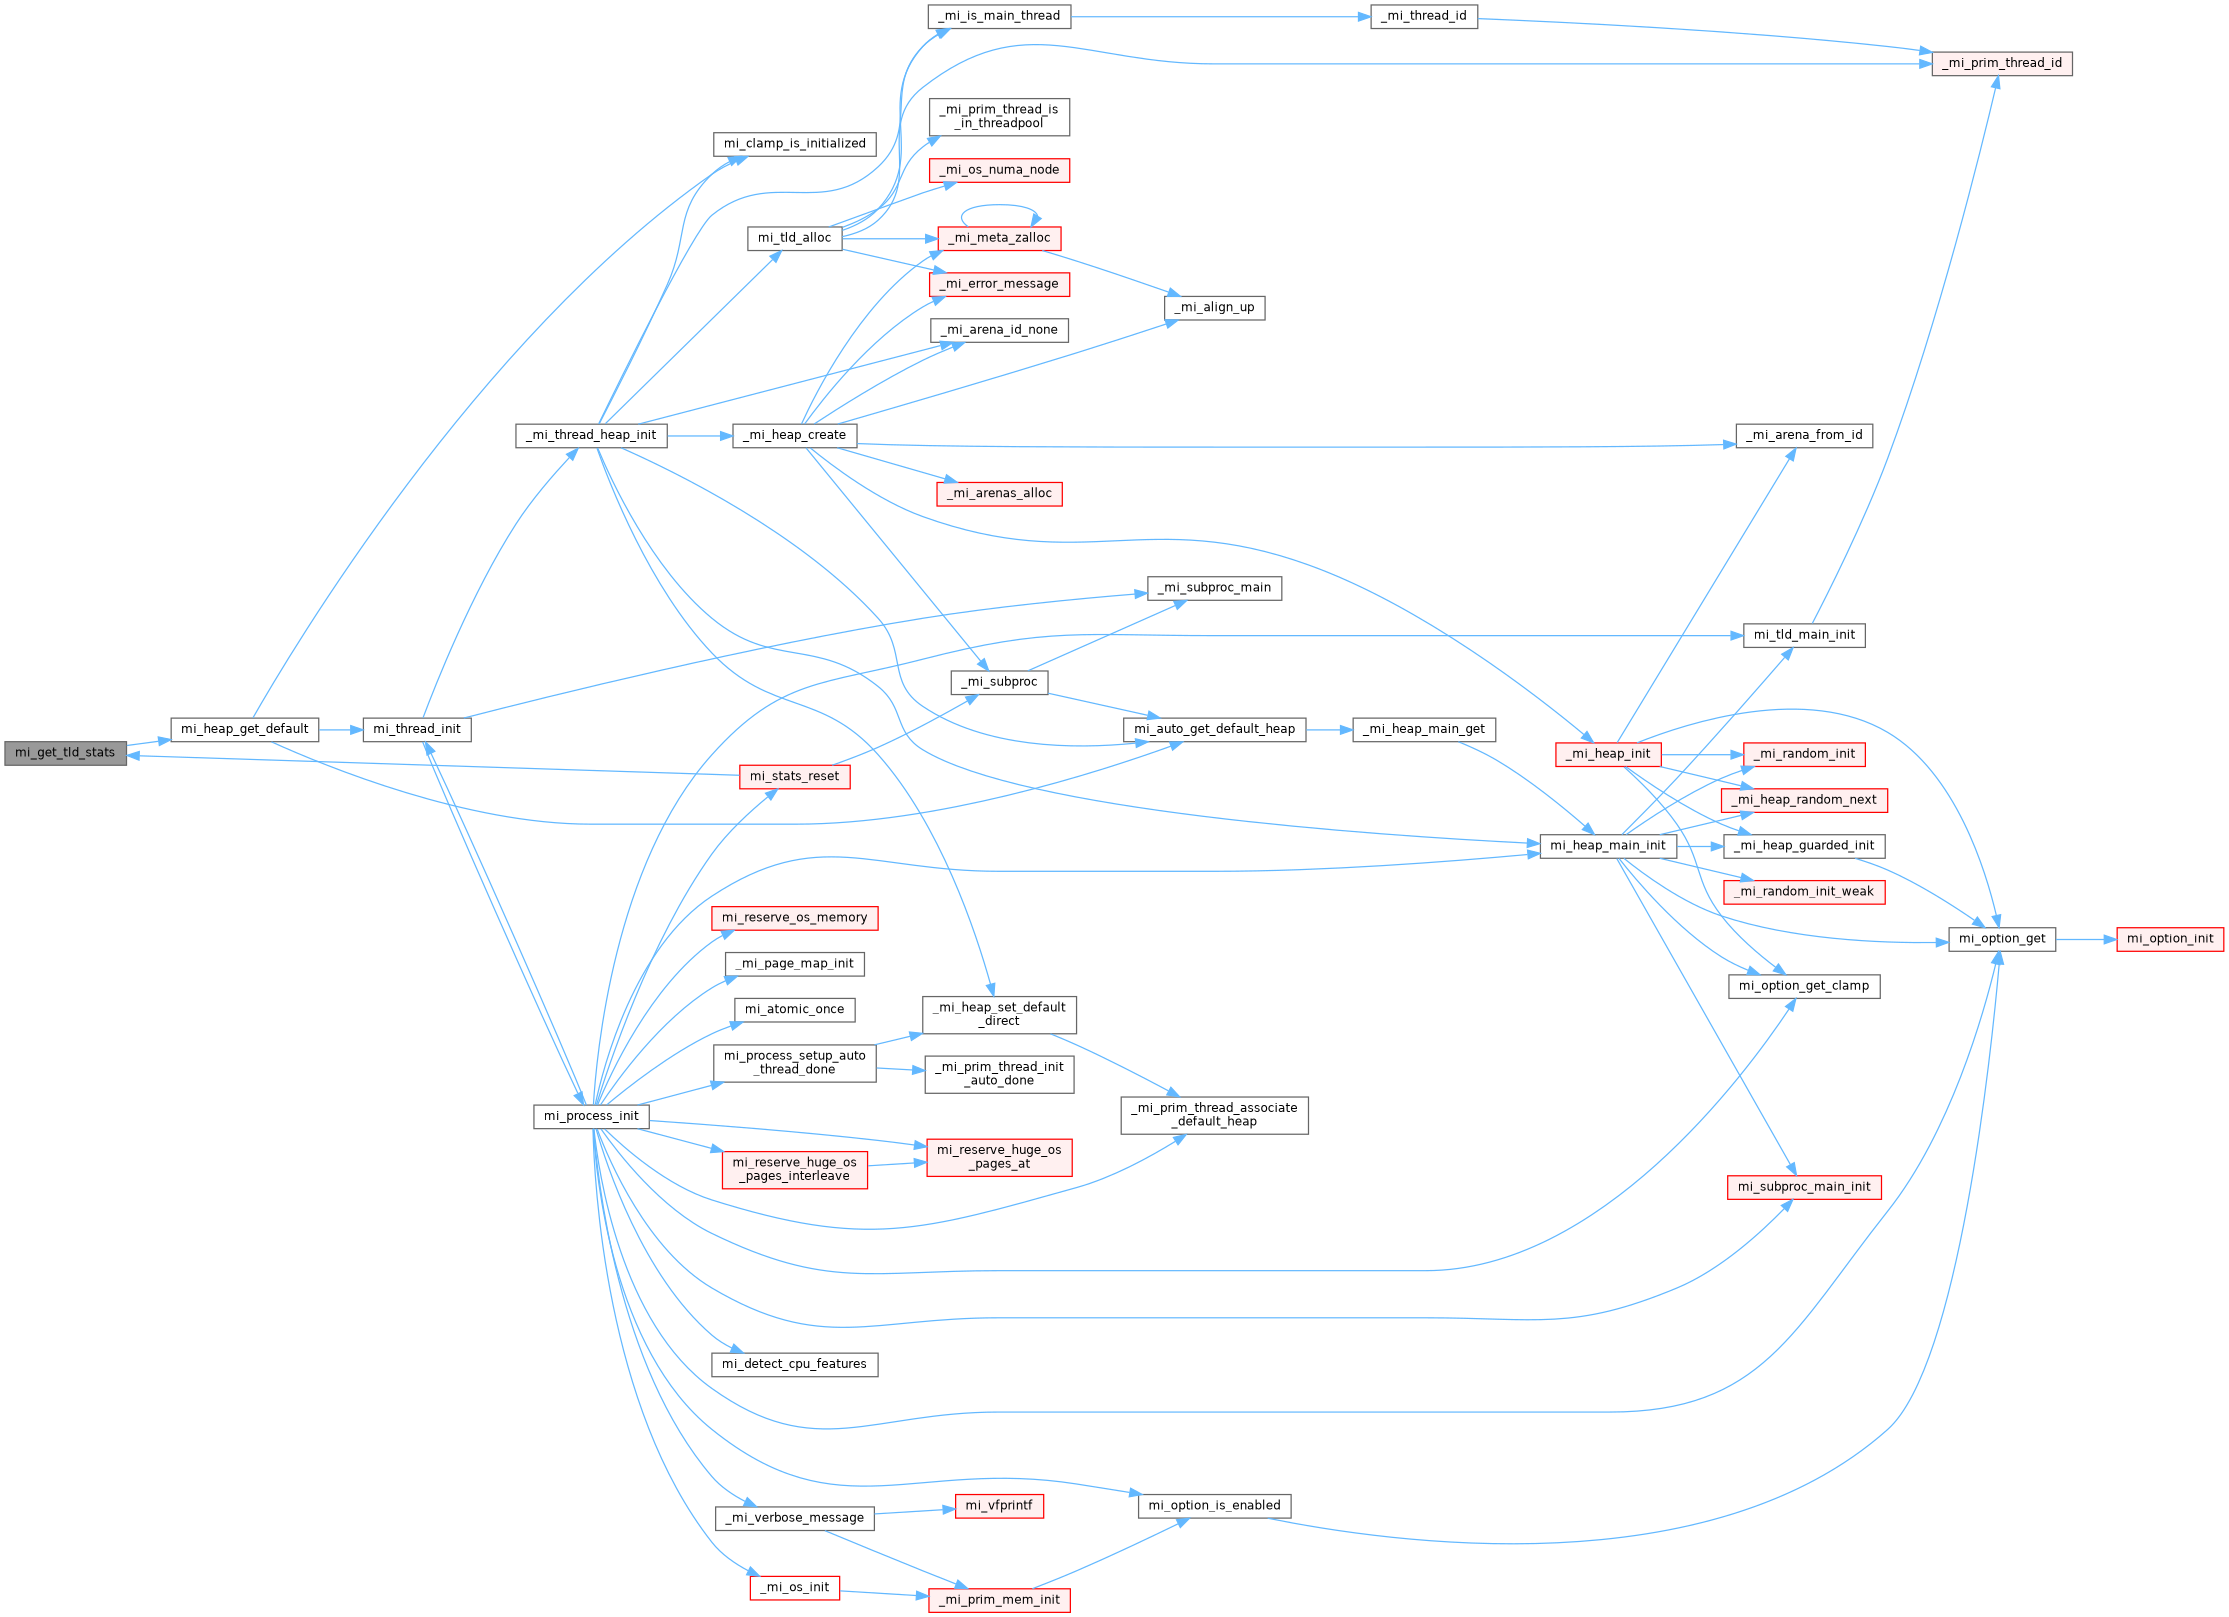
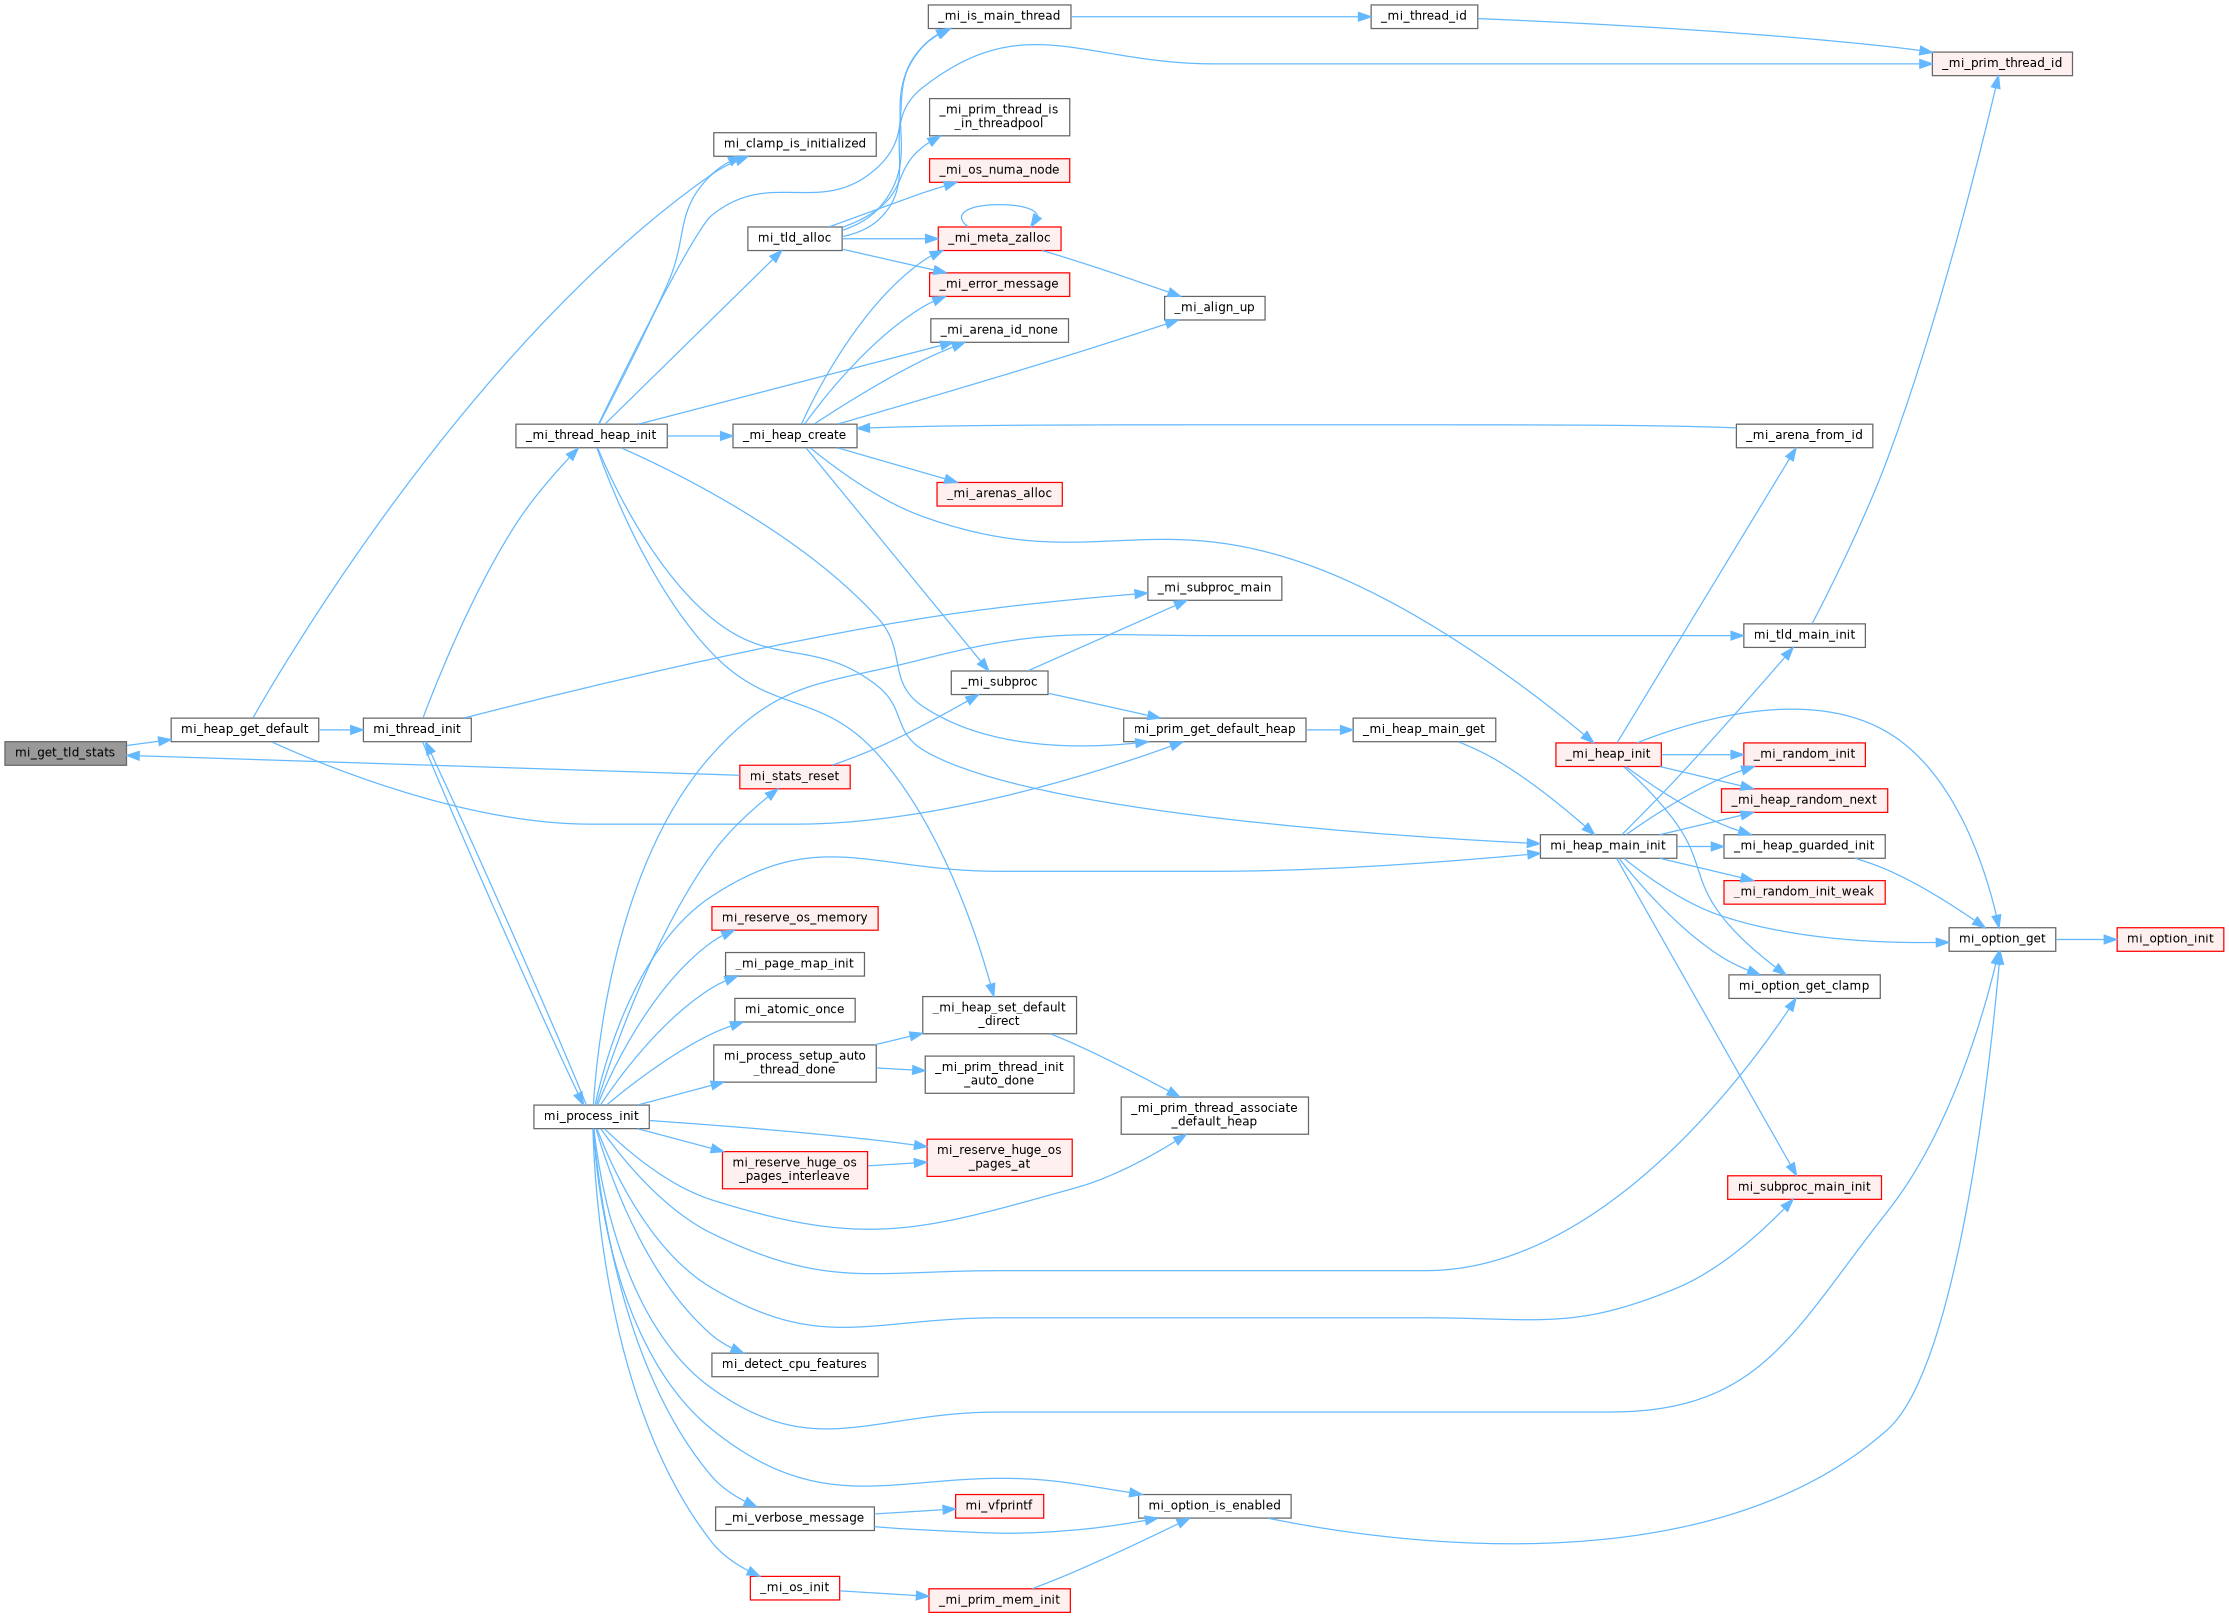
edge "_mi_heap_create" -> "_mi_arena_from_id": reversed
node "mi_auto_get_default_heap": label "mi_auto_get_default_heap" -> "mi_prim_get_default_heap"
edge "_mi_verbose_message" -> "_mi_prim_mem_init": now "_mi_verbose_message" -> "mi_option_is_enabled"
